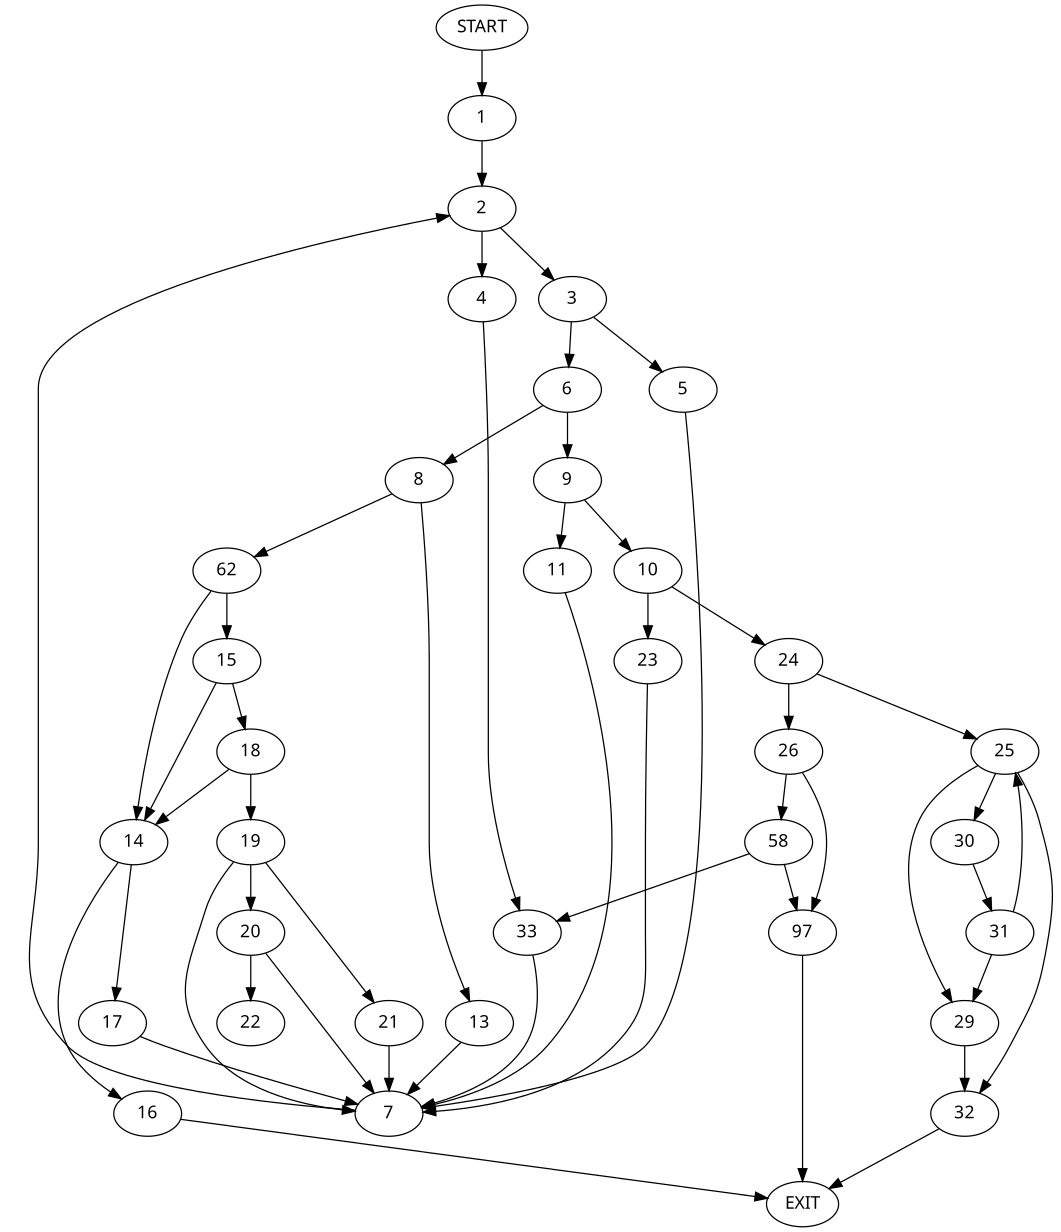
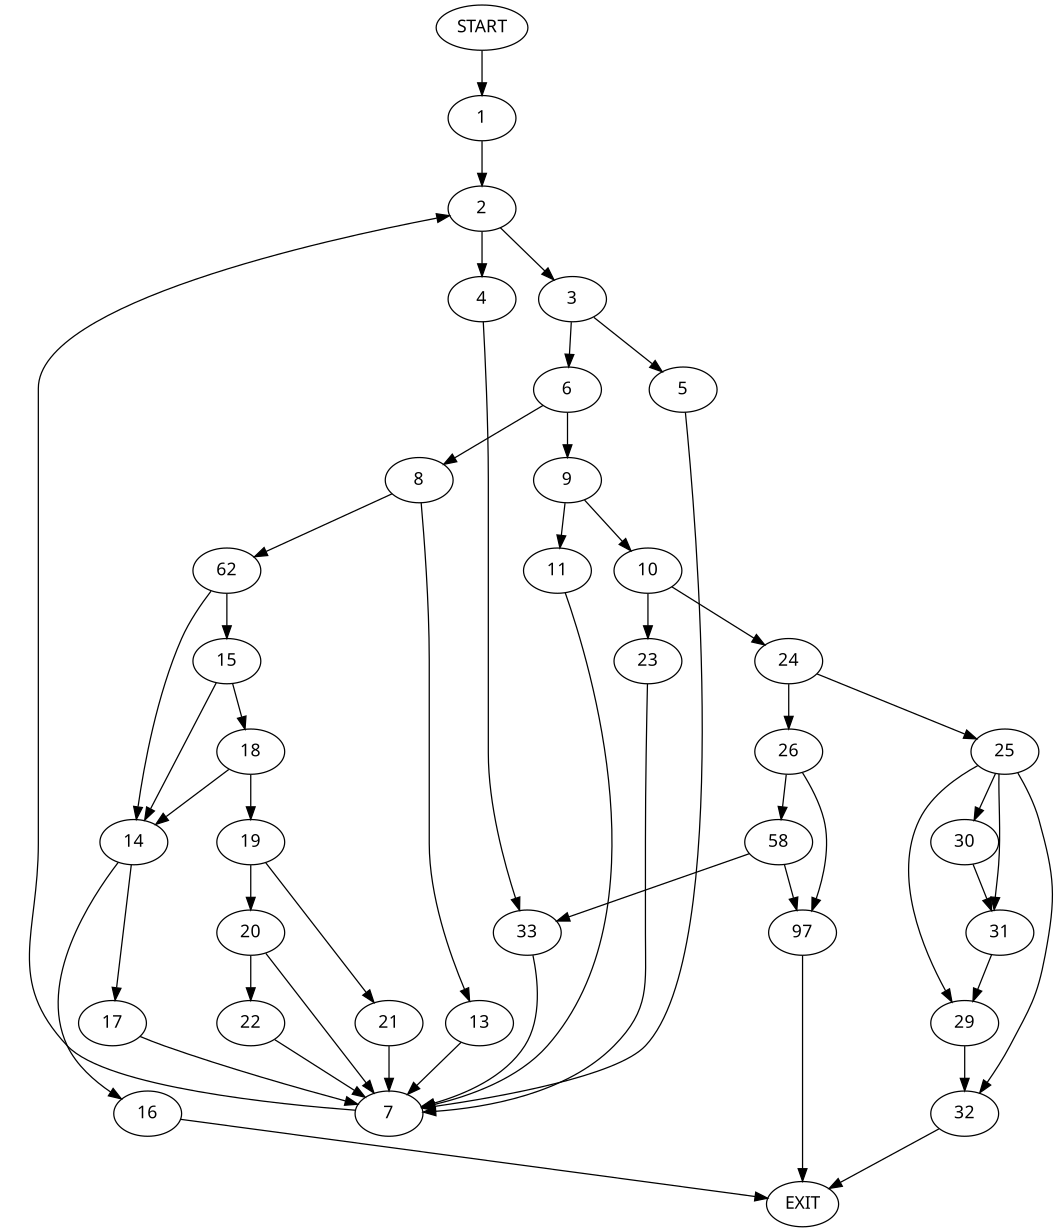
edge "31" -> "25": reversed
edge "19" -> "7": now "22" -> "7"
